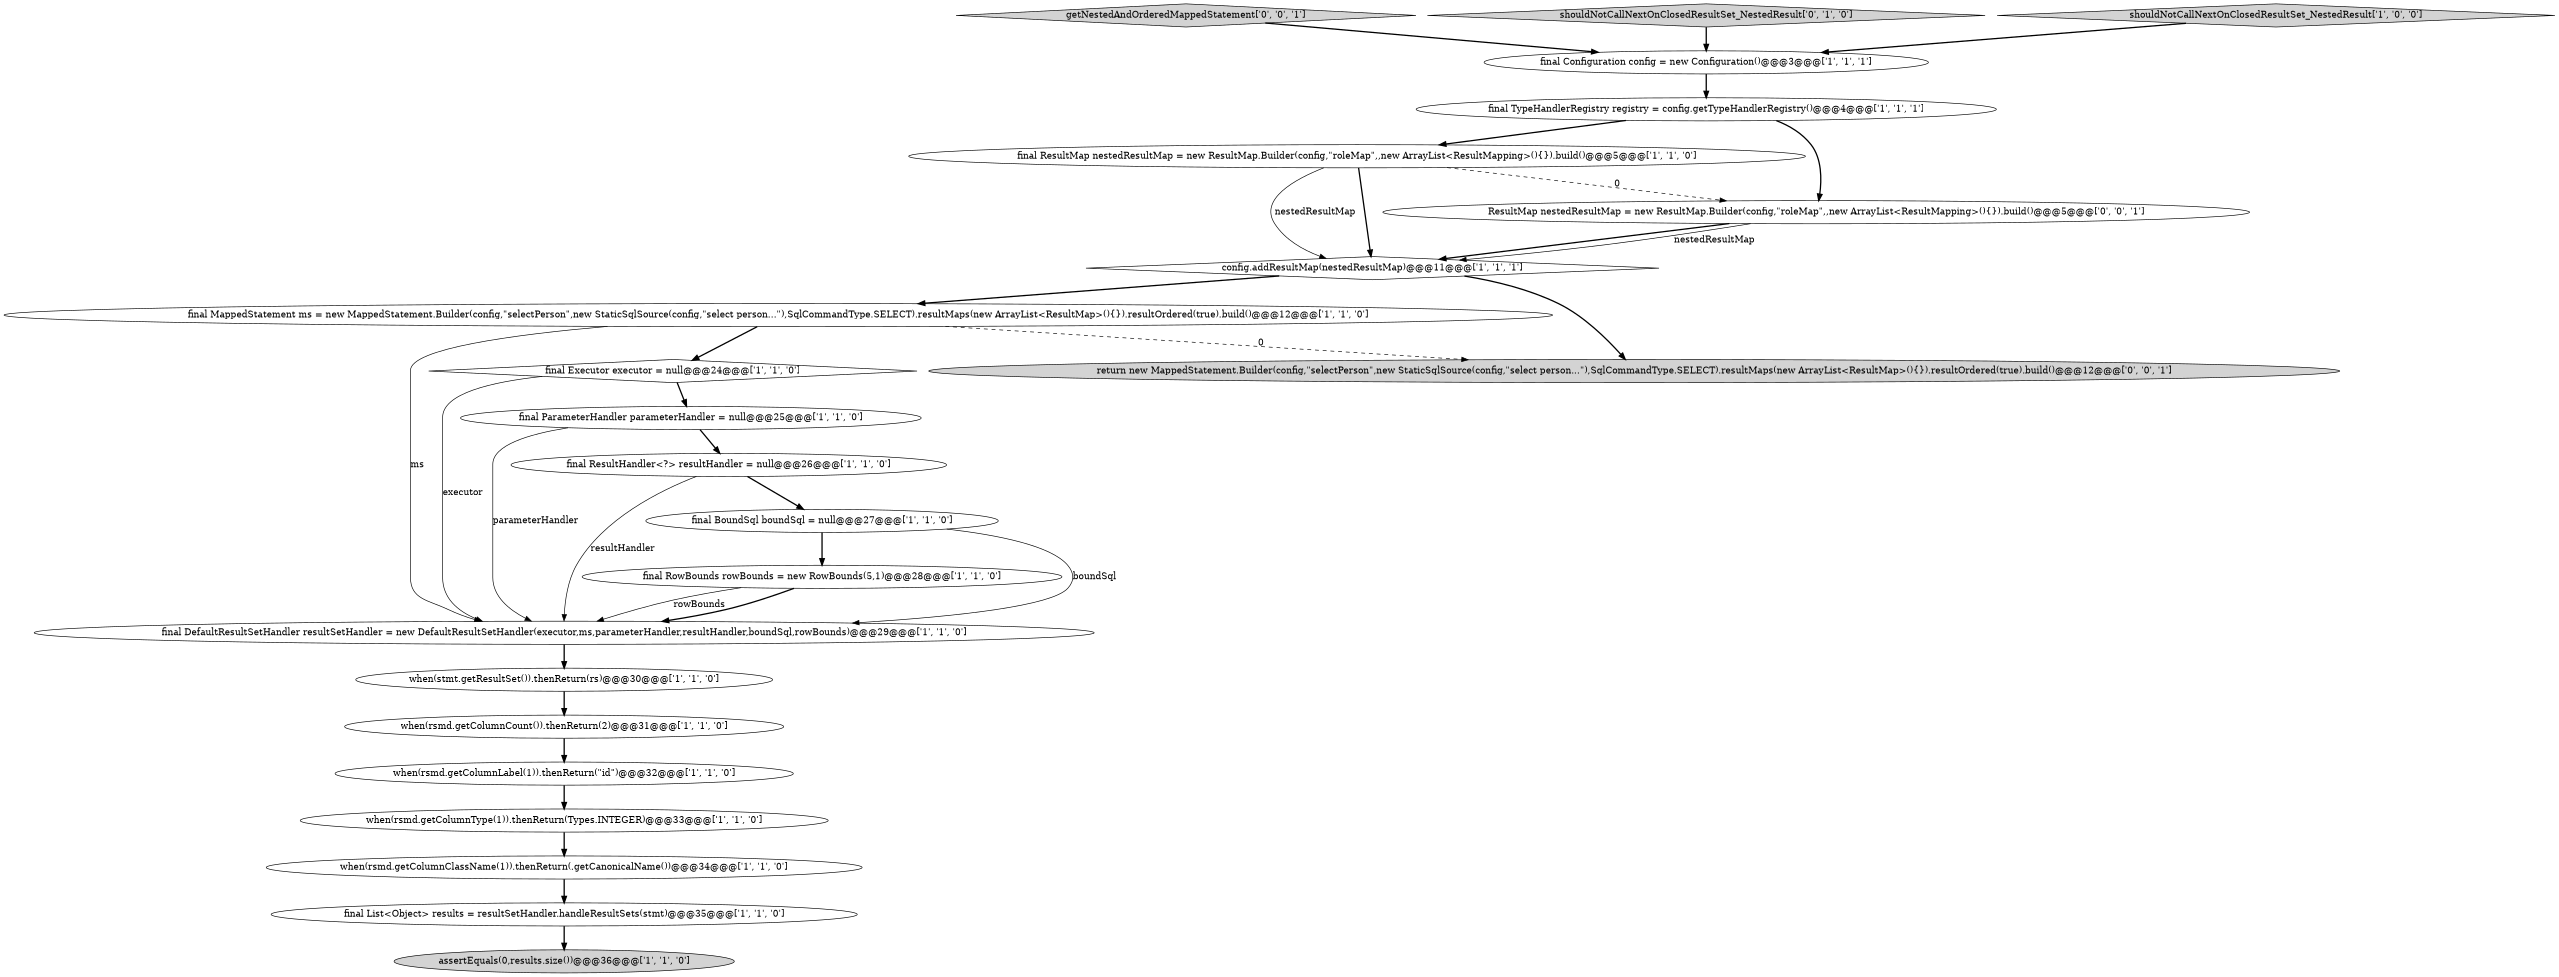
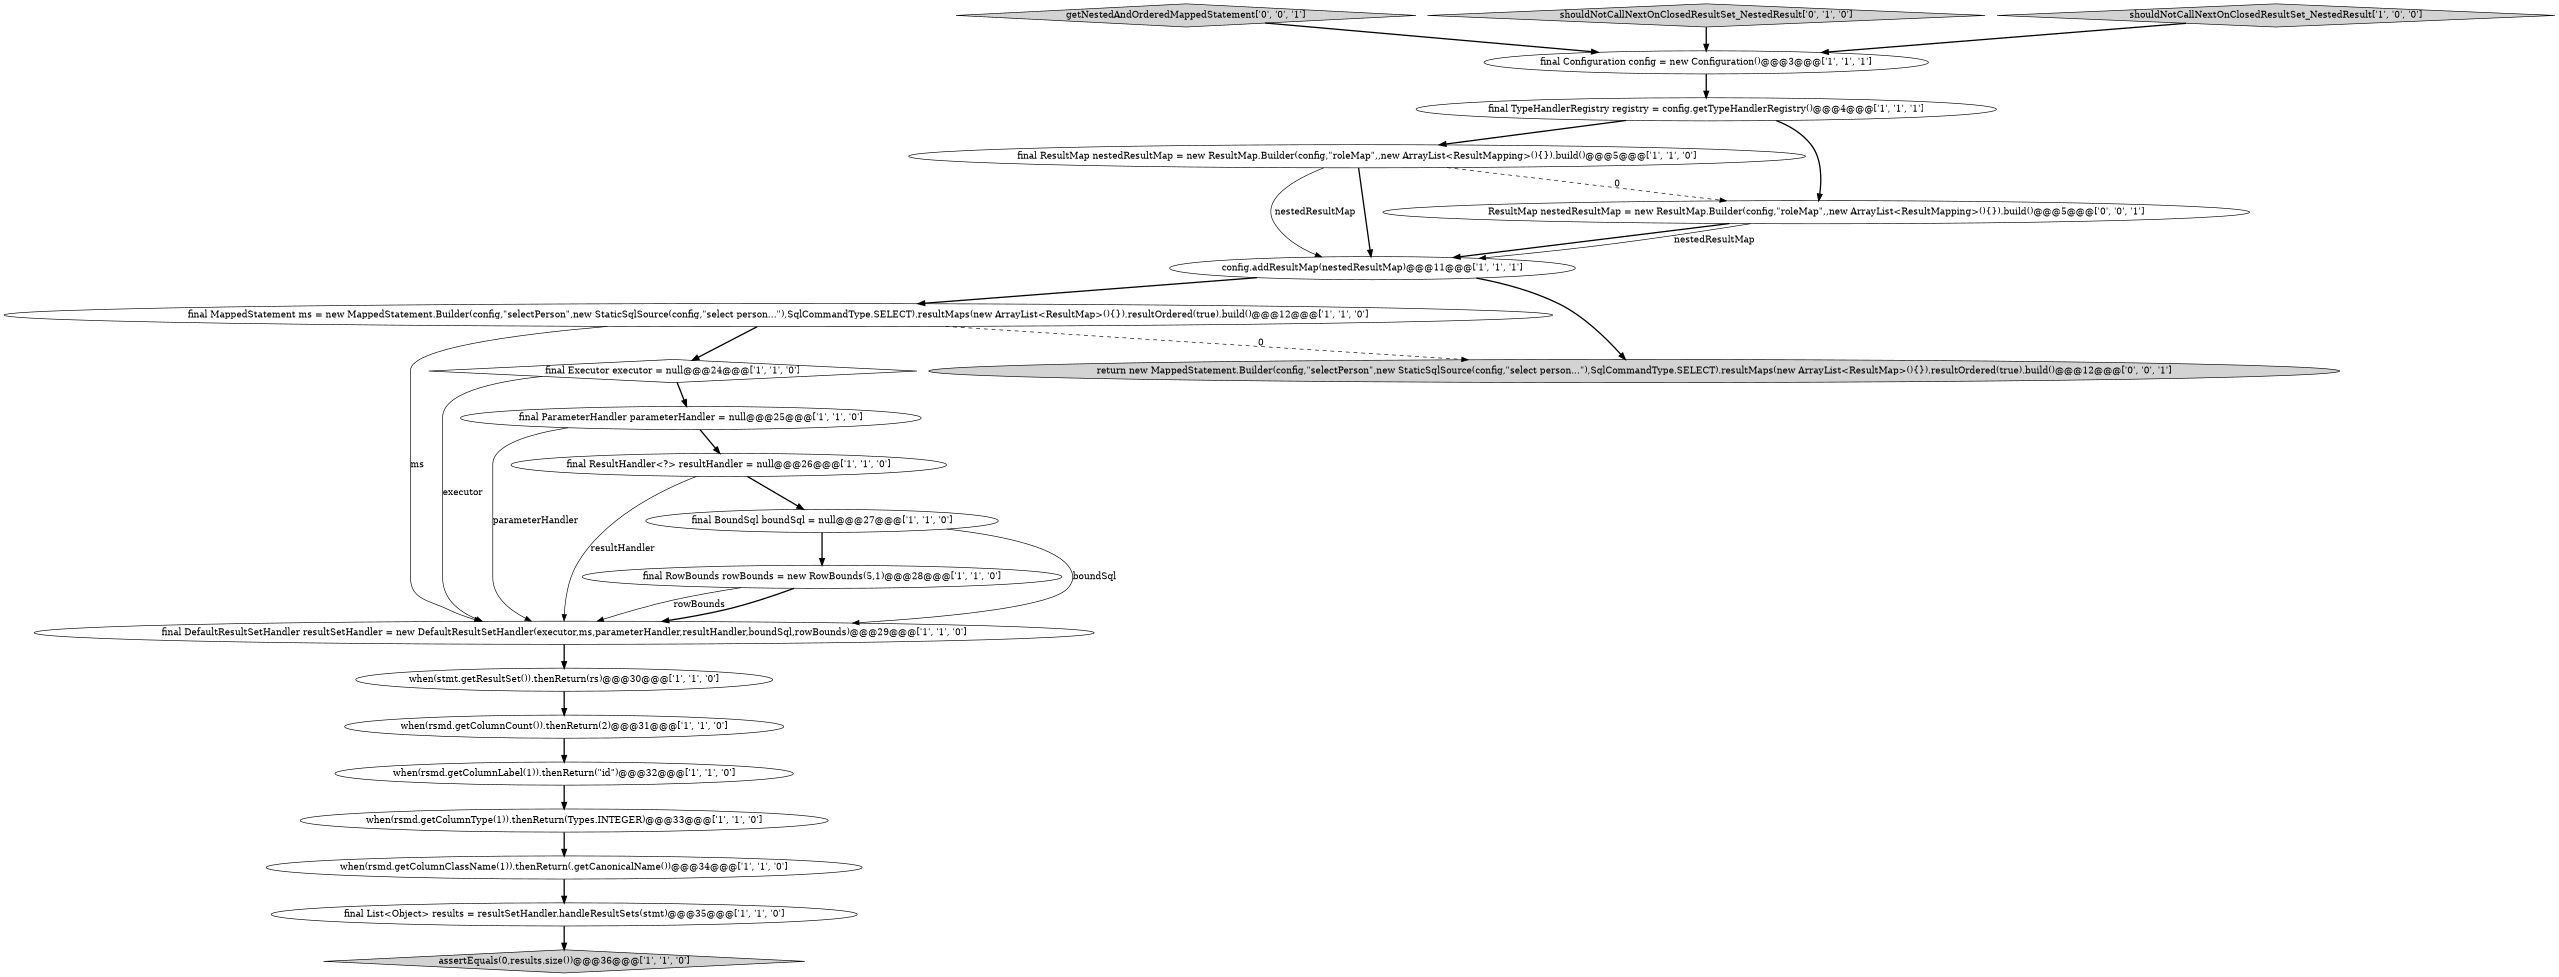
node "config.addResultMap(nestedResultMap)@@@11@@@['1', '1', '1']": shape diamond -> ellipse
node "assertEquals(0,results.size())@@@36@@@['1', '1', '0']": shape ellipse -> diamond
